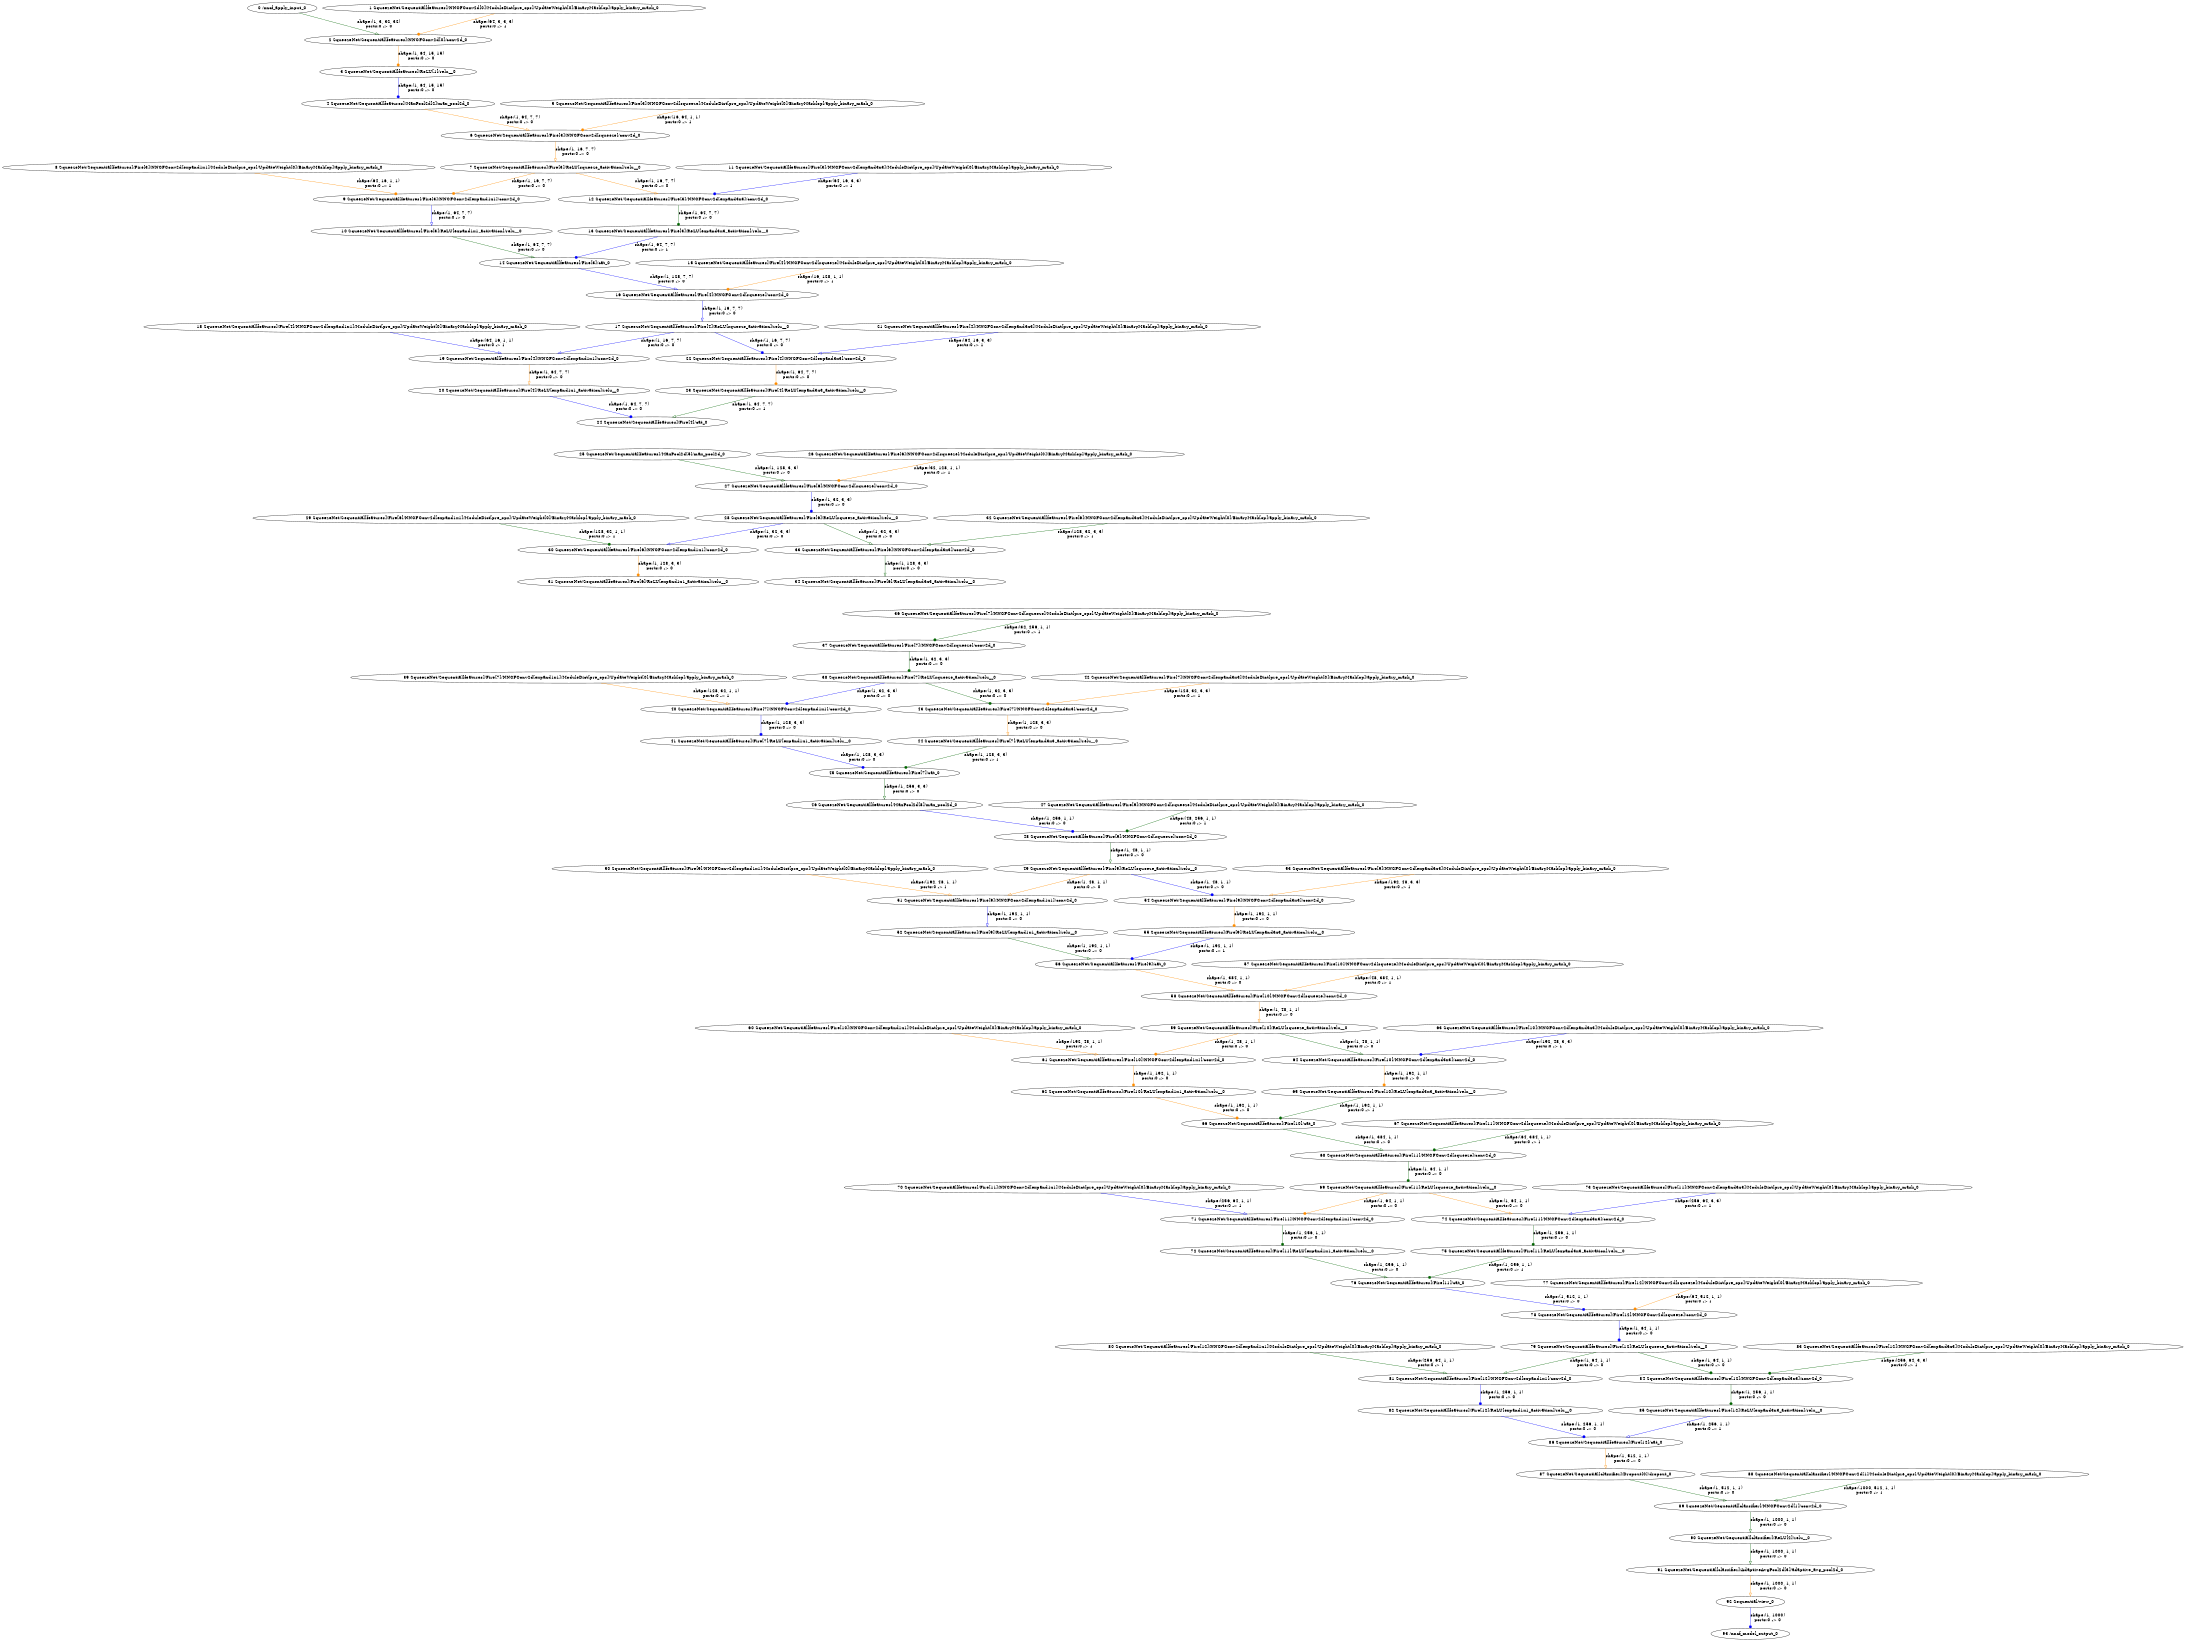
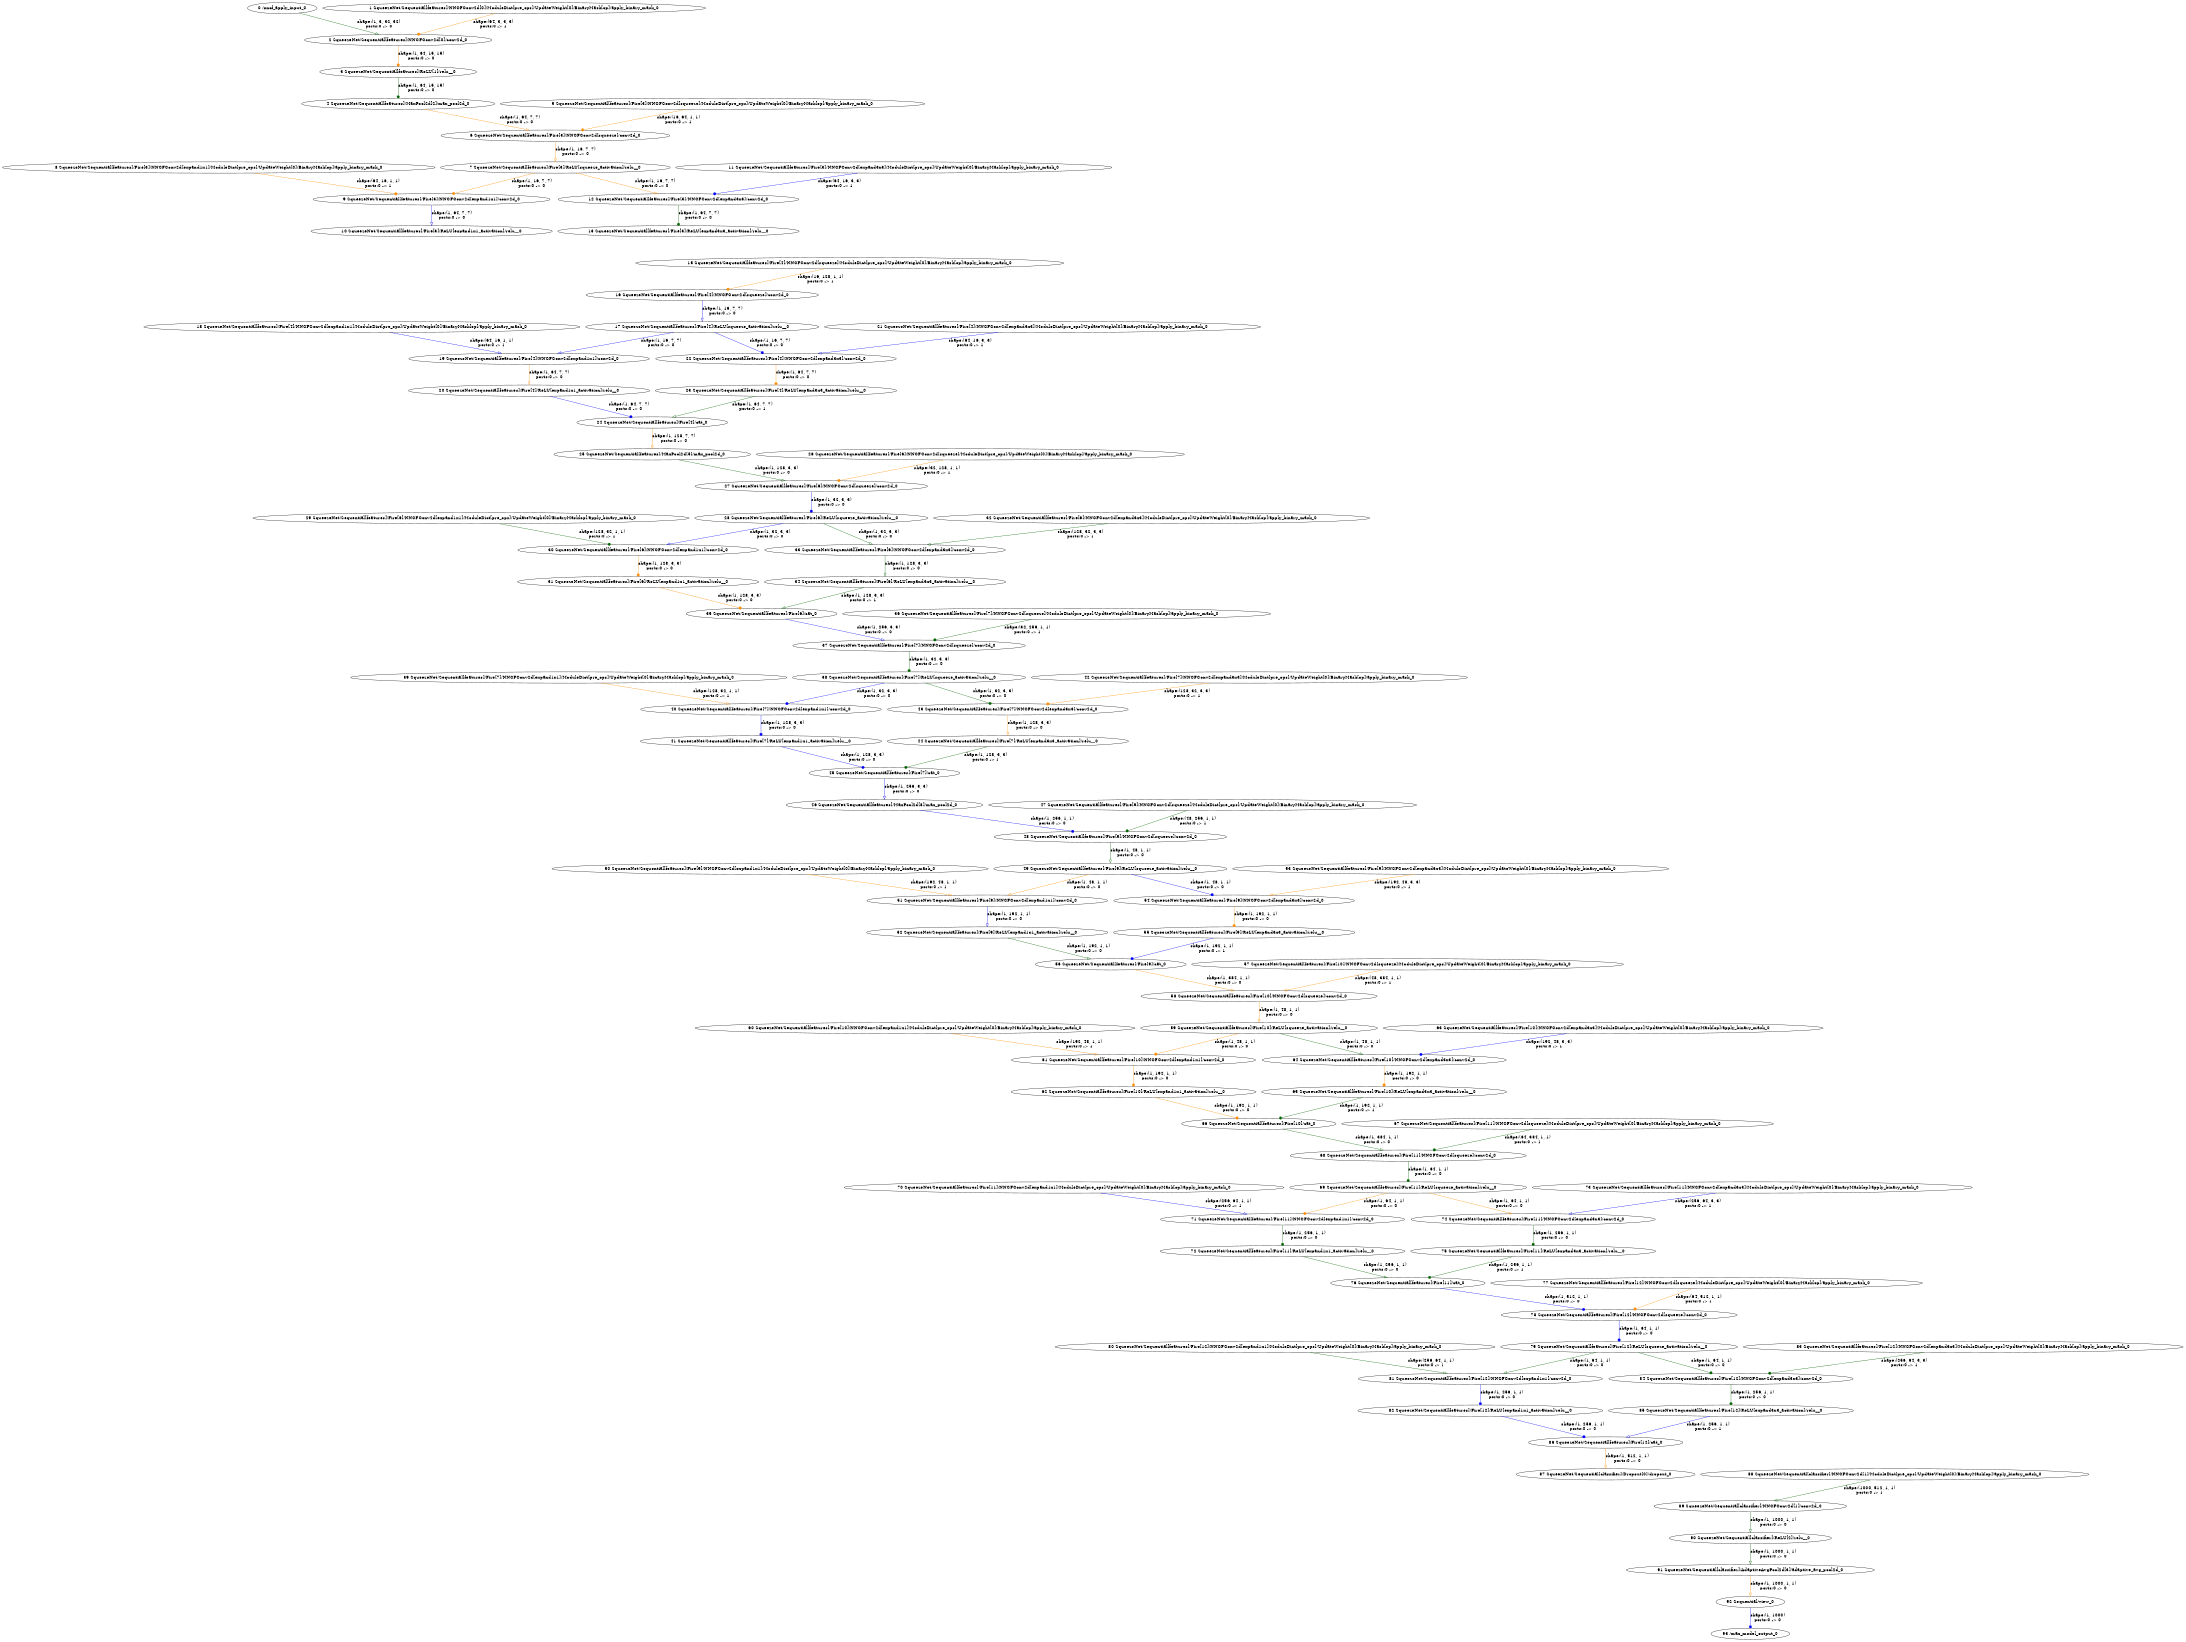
edge "3 SqueezeNet/Sequential[features]/ReLU[1]/relu__0" -> "4 SqueezeNet/Sequential[features]/MaxPool2d[2]/max_pool2d_0": color blue -> darkgreen
node "14 SqueezeNet/Sequential[features]/Fire[3]/cat_0": removed
edge "24 SqueezeNet/Sequential[features]/Fire[4]/cat_0" -> "25 SqueezeNet/Sequential[features]/MaxPool2d[5]/max_pool2d_0": added, label "shape:(1, 128, 7, 7) ports:0 -> 0"
node "35 SqueezeNet/Sequential[features]/Fire[6]/cat_0": added
edge "45 SqueezeNet/Sequential[features]/Fire[7]/cat_0" -> "46 SqueezeNet/Sequential[features]/MaxPool2d[8]/max_pool2d_0": color darkgreen -> blue
edge "87 SqueezeNet/Sequential[classifier]/Dropout[0]/dropout_0" -> "89 SqueezeNet/Sequential[classifier]/NNCFConv2d[1]/conv2d_0": removed, label "shape:(1, 512, 1, 1) ports:0 -> 0"
node "93 /nncf_model_output_0": label "93 /nncf_model_output_0" -> "93 /max_model_output_0"
